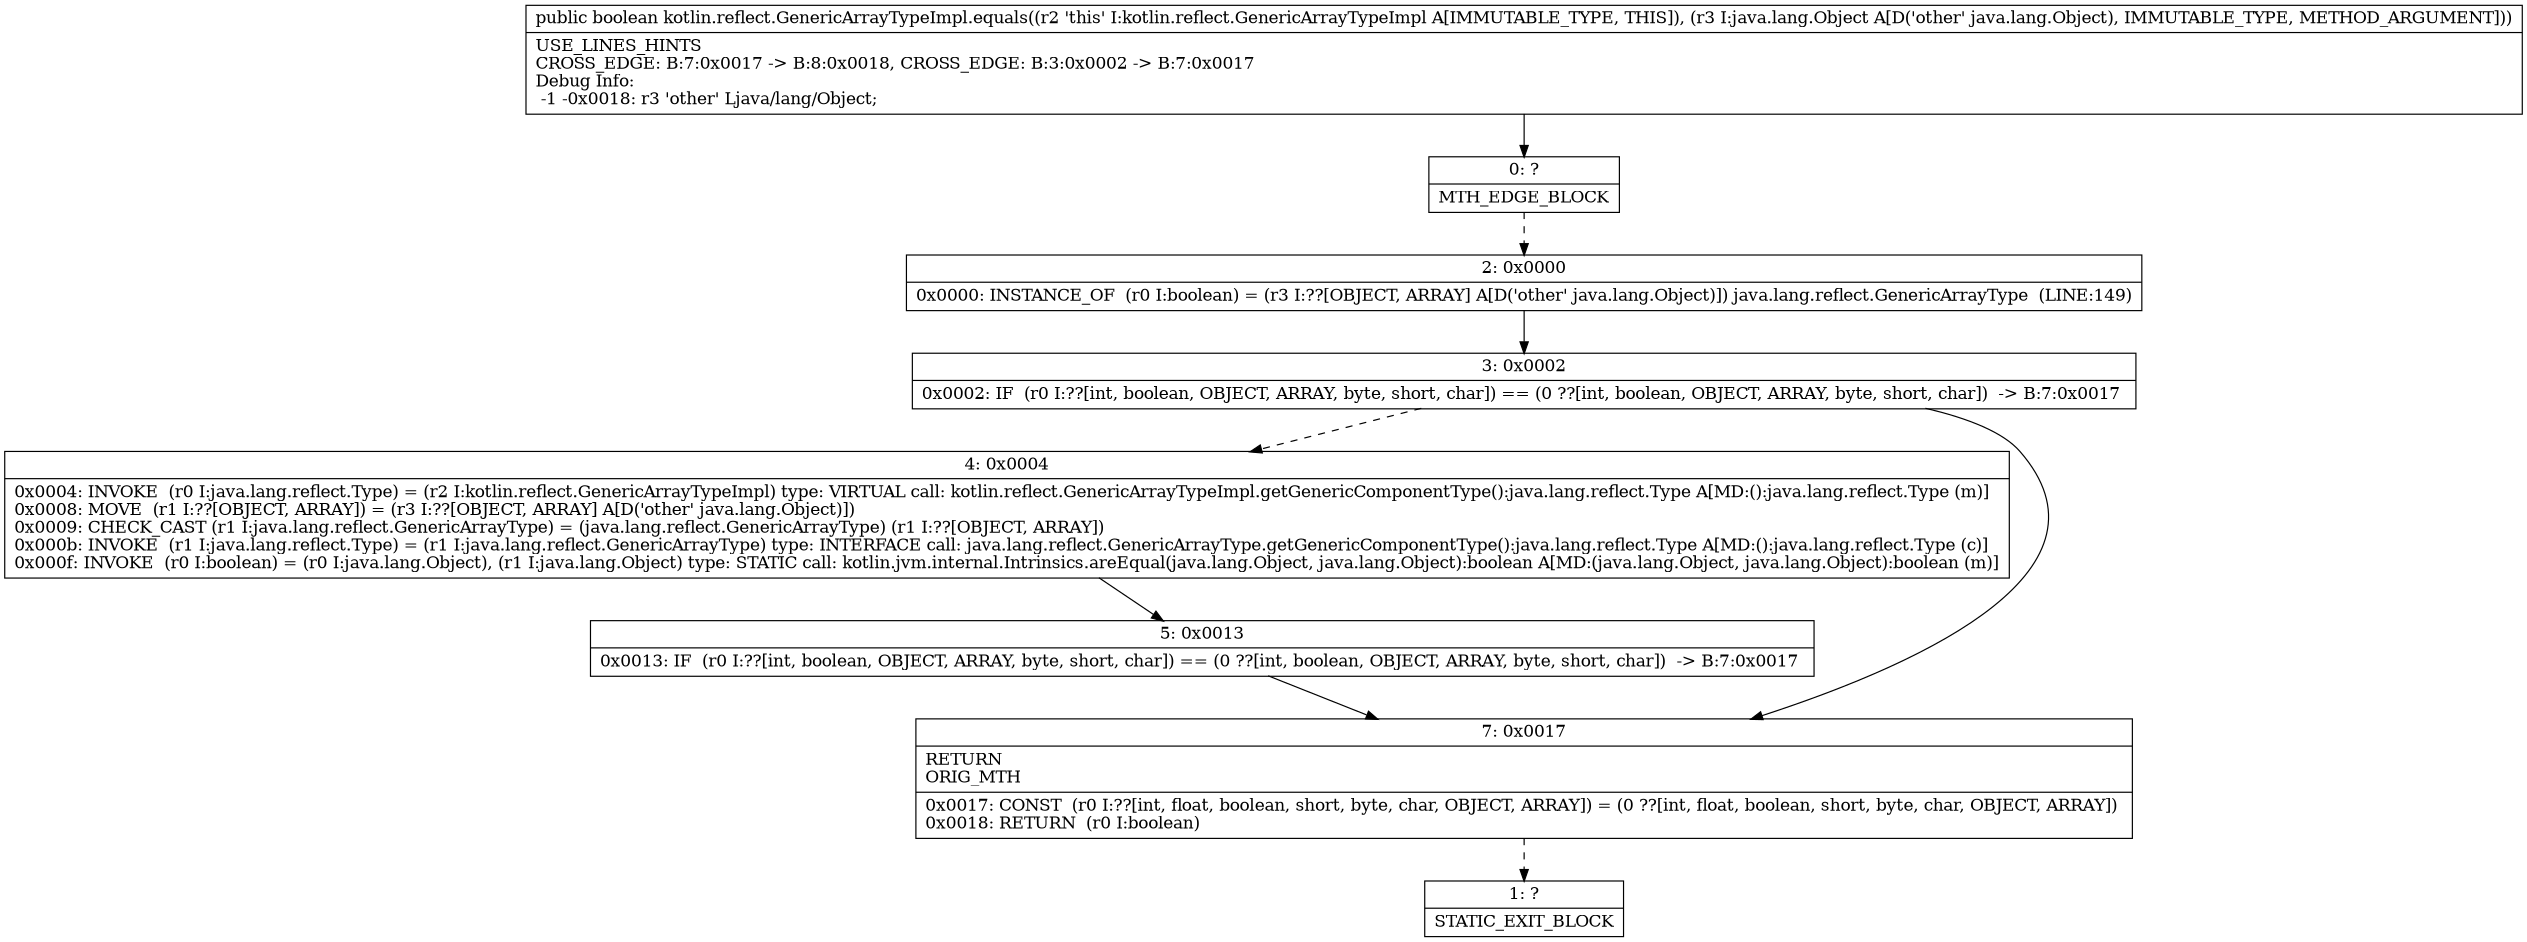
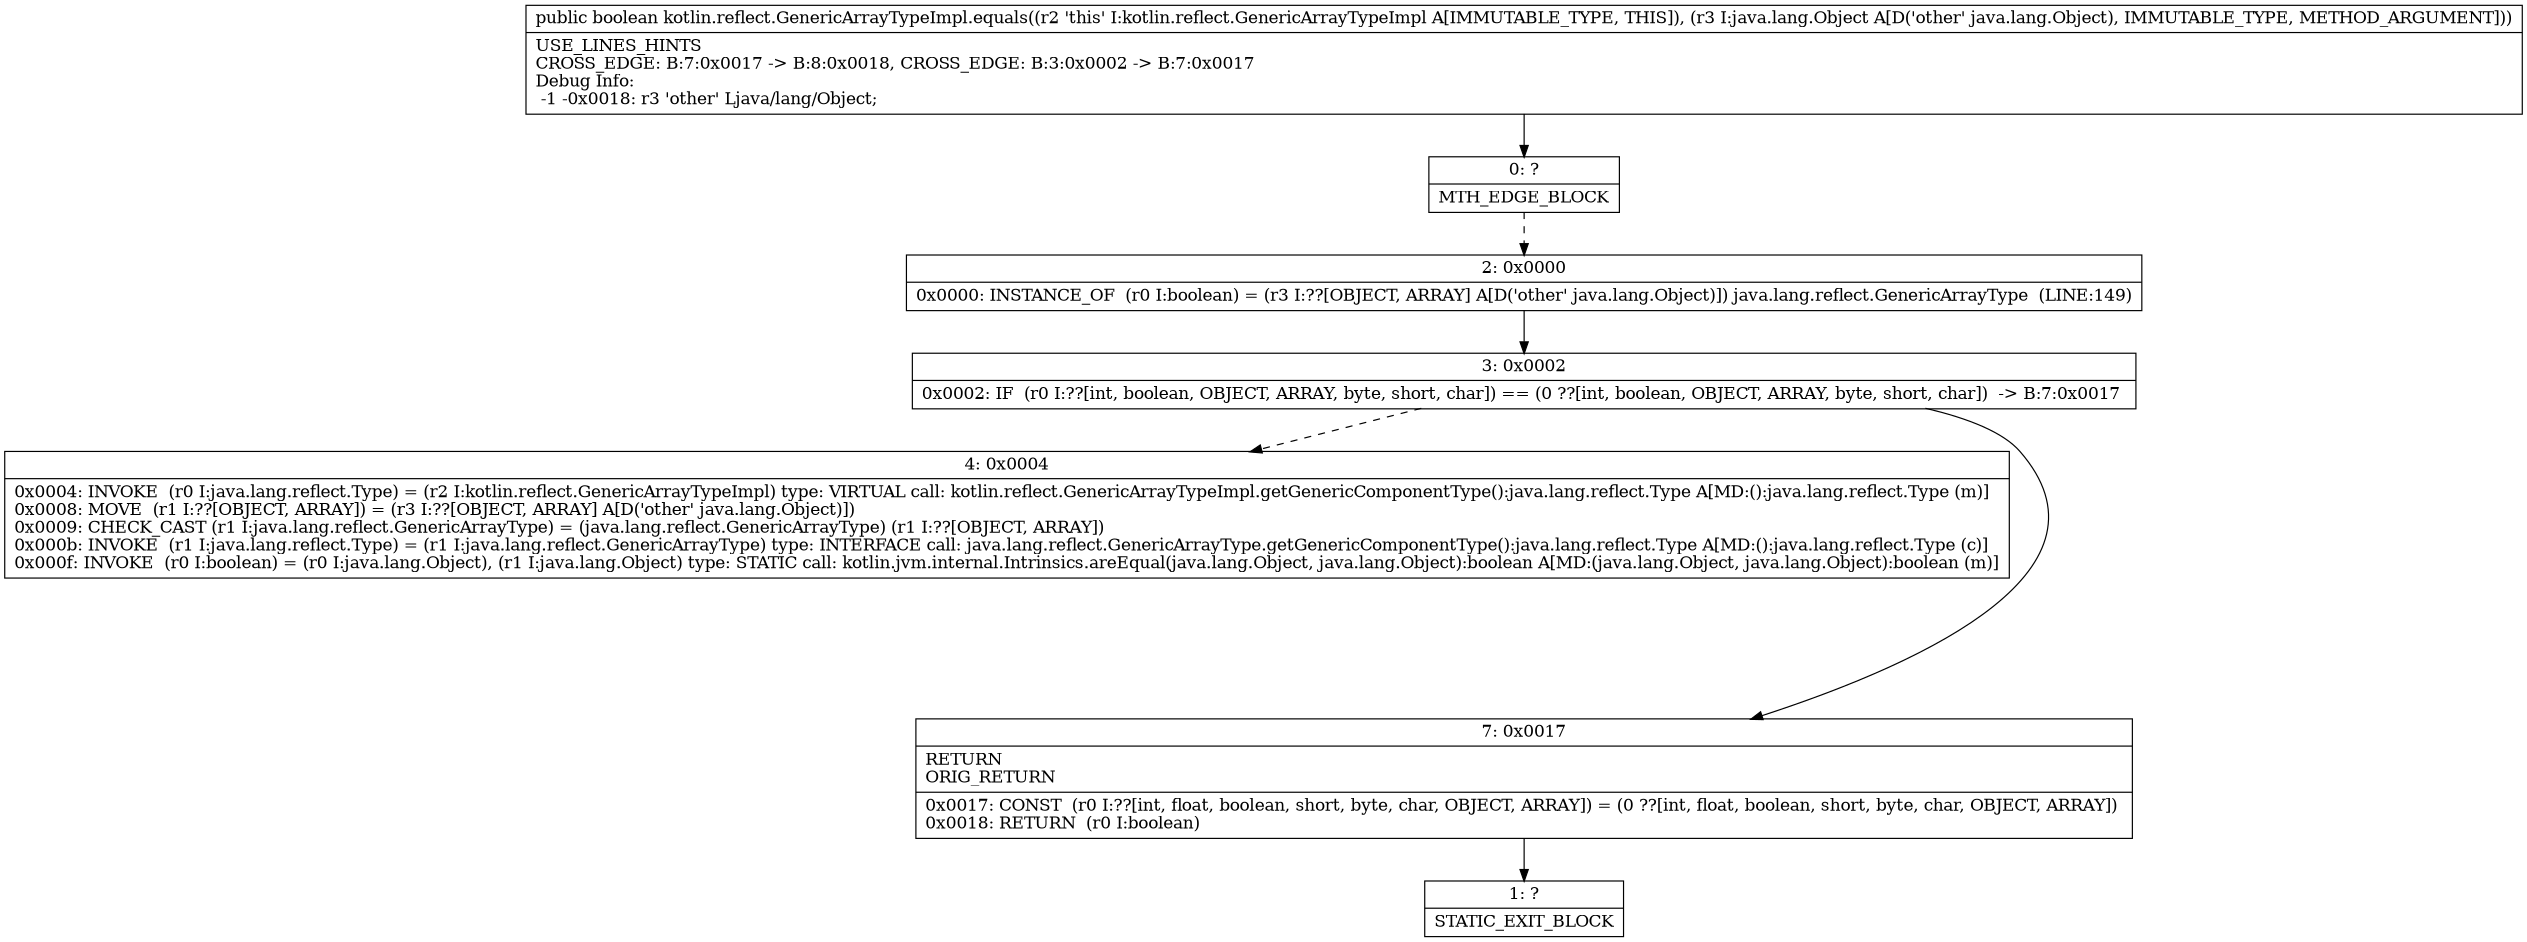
node "5: 0x0013": removed
node "7: 0x0017": text "ORIG_MTH" -> "ORIG_RETURN"
edge "7: 0x0017" -> "1: ?": style dashed -> solid
